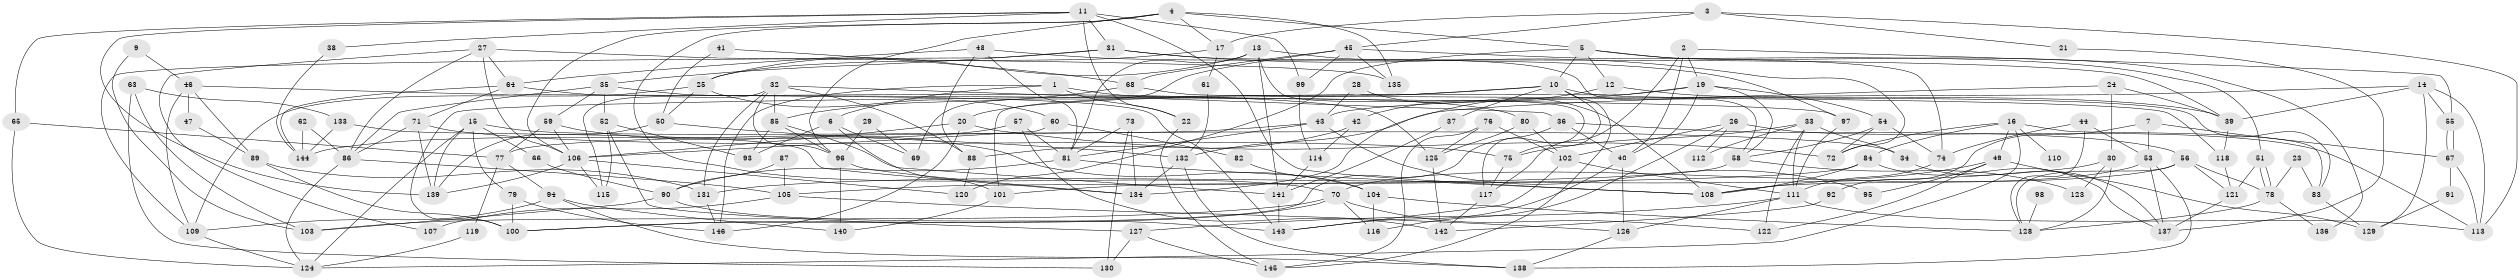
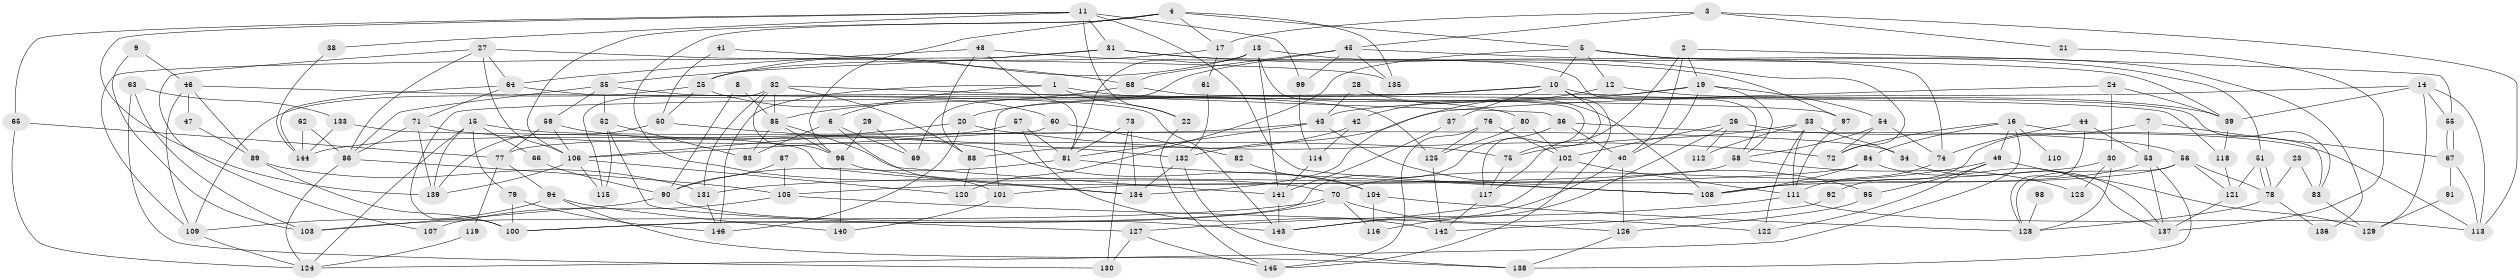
node "8": added
edge "111" -- "126": now "95" -- "126"
